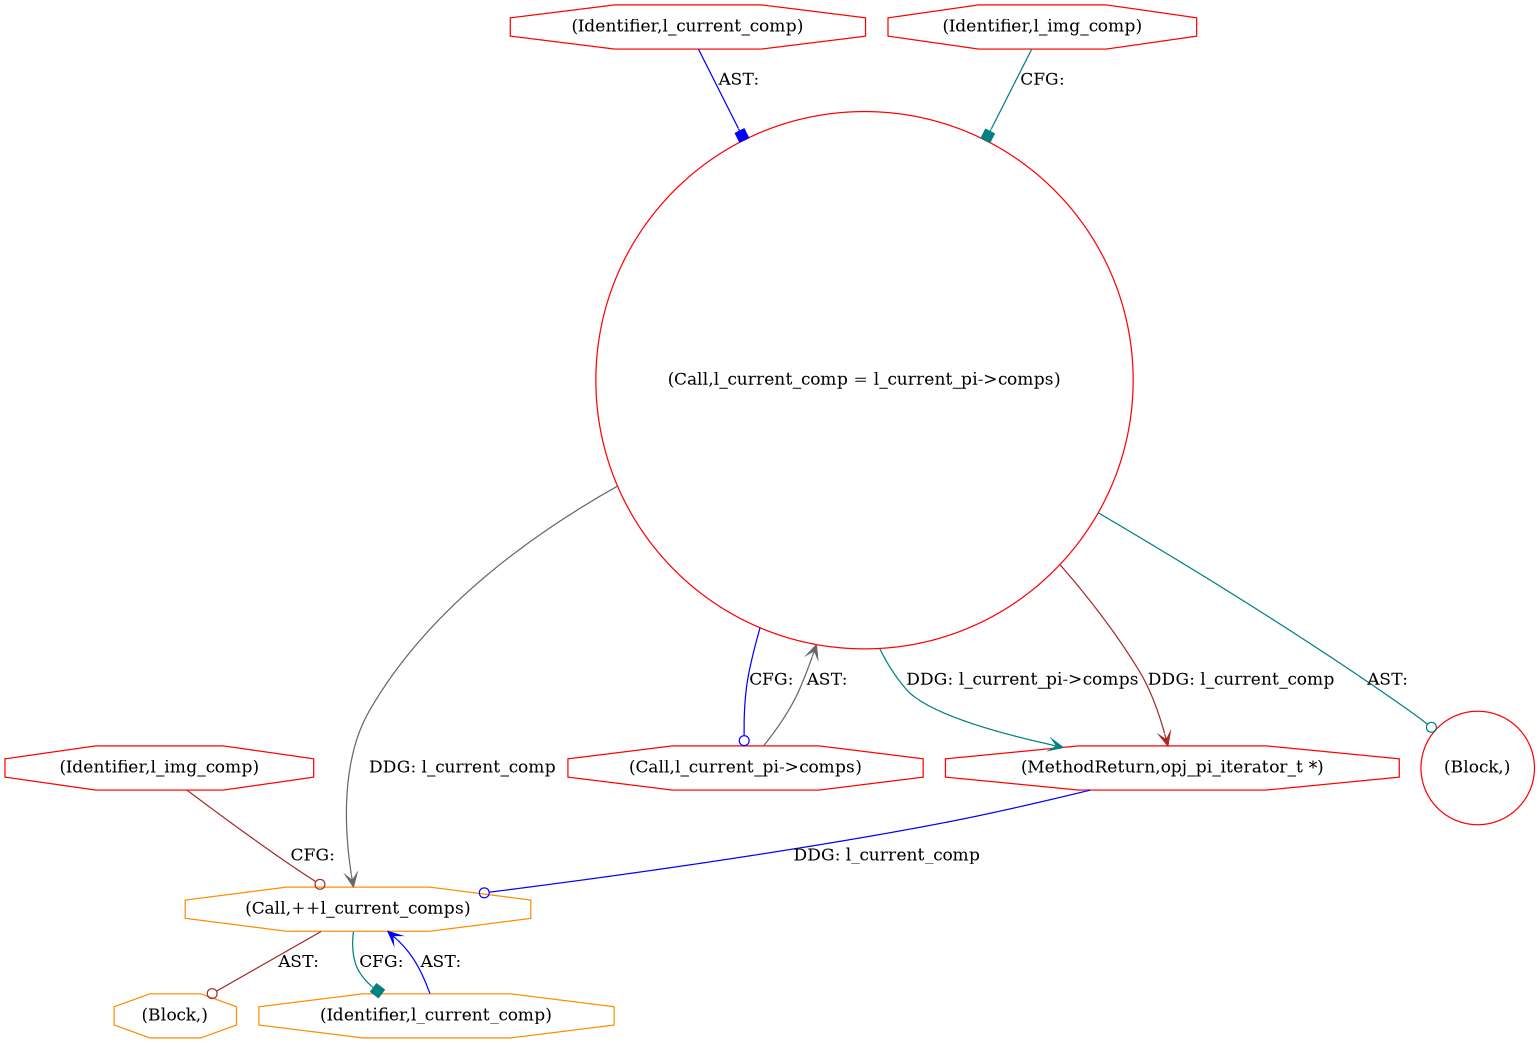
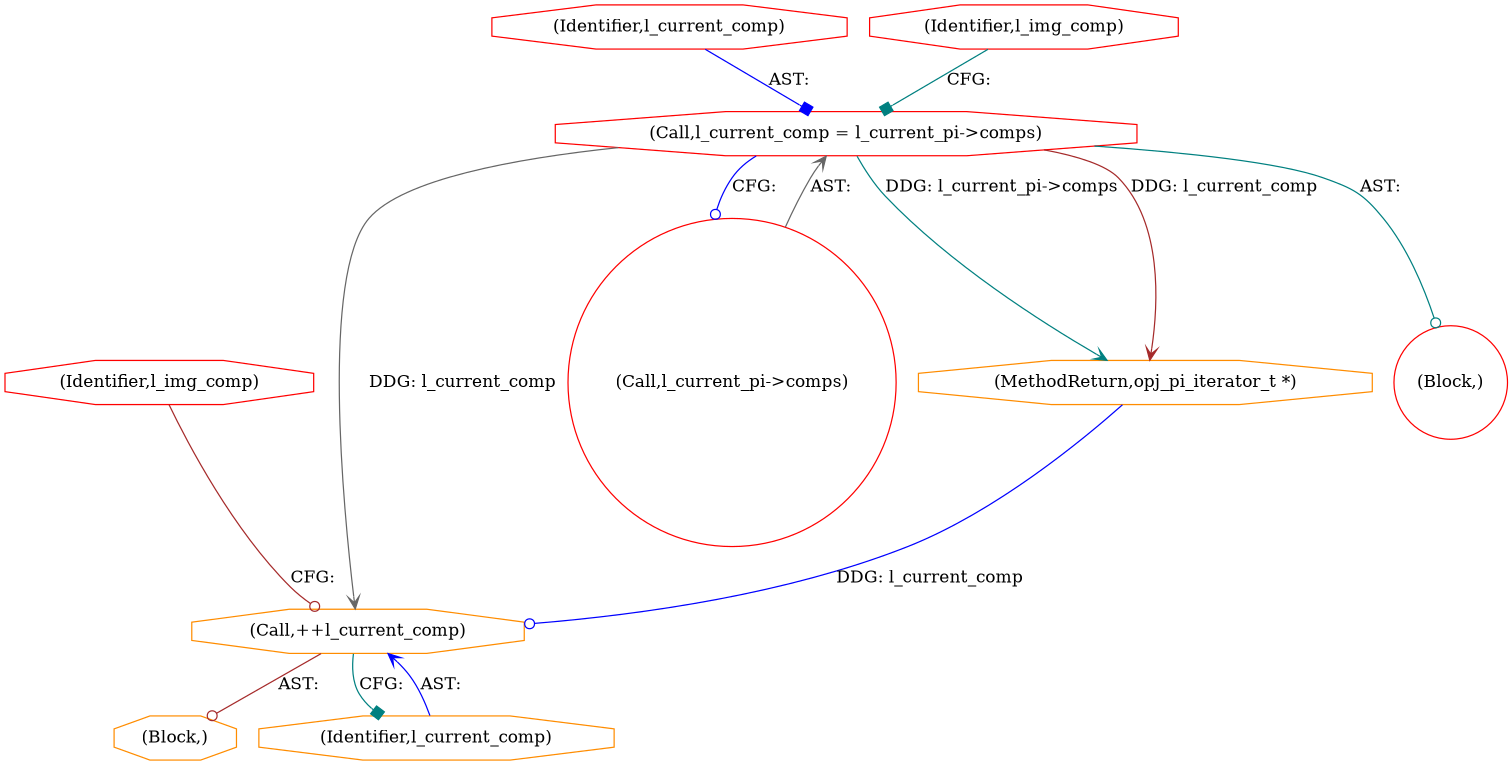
node "(Call,l_current_comp = l_current_pi->comps)": shape circle -> octagon
node "(Call,l_current_pi->comps)": shape octagon -> circle
node "(MethodReturn,opj_pi_iterator_t *)": color red -> darkorange
node "(Call,++l_current_comps)": label "(Call,++l_current_comps)" -> "(Call,++l_current_comp)"
